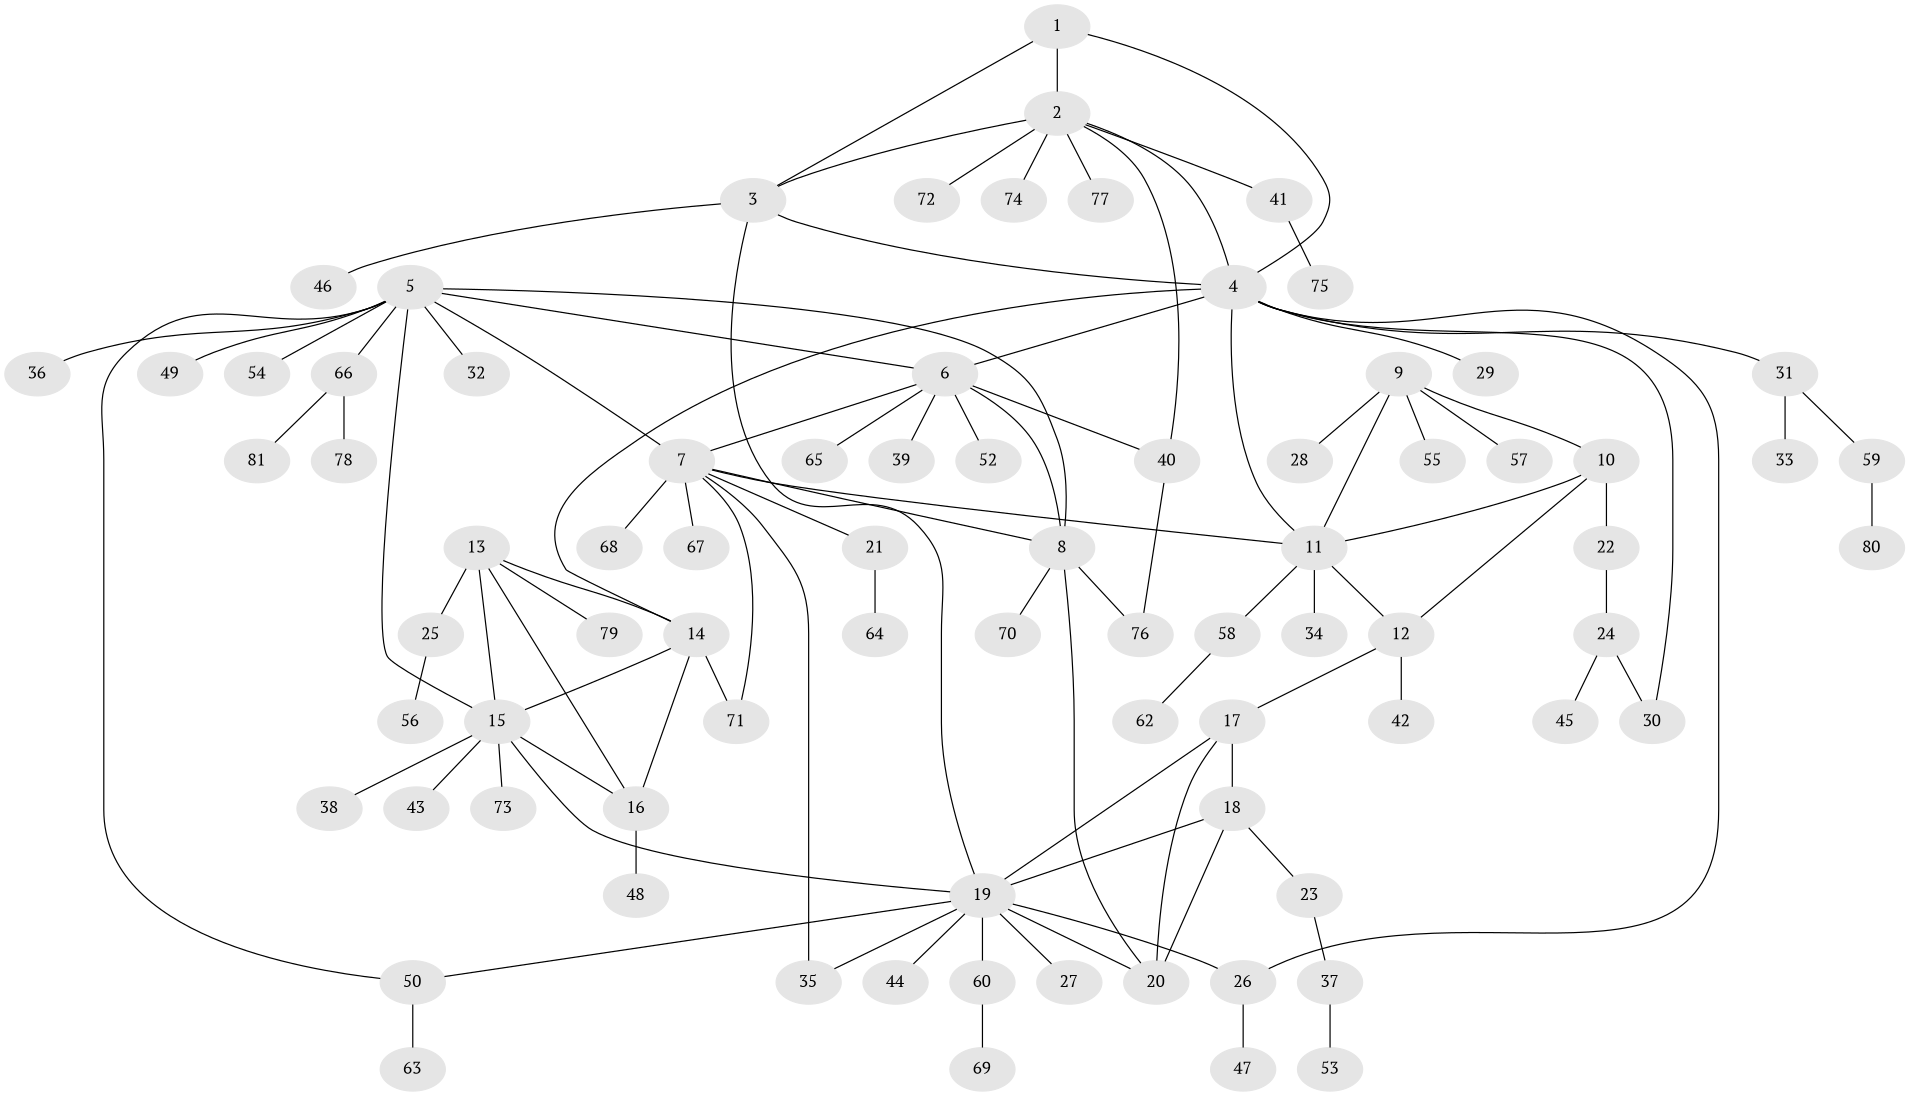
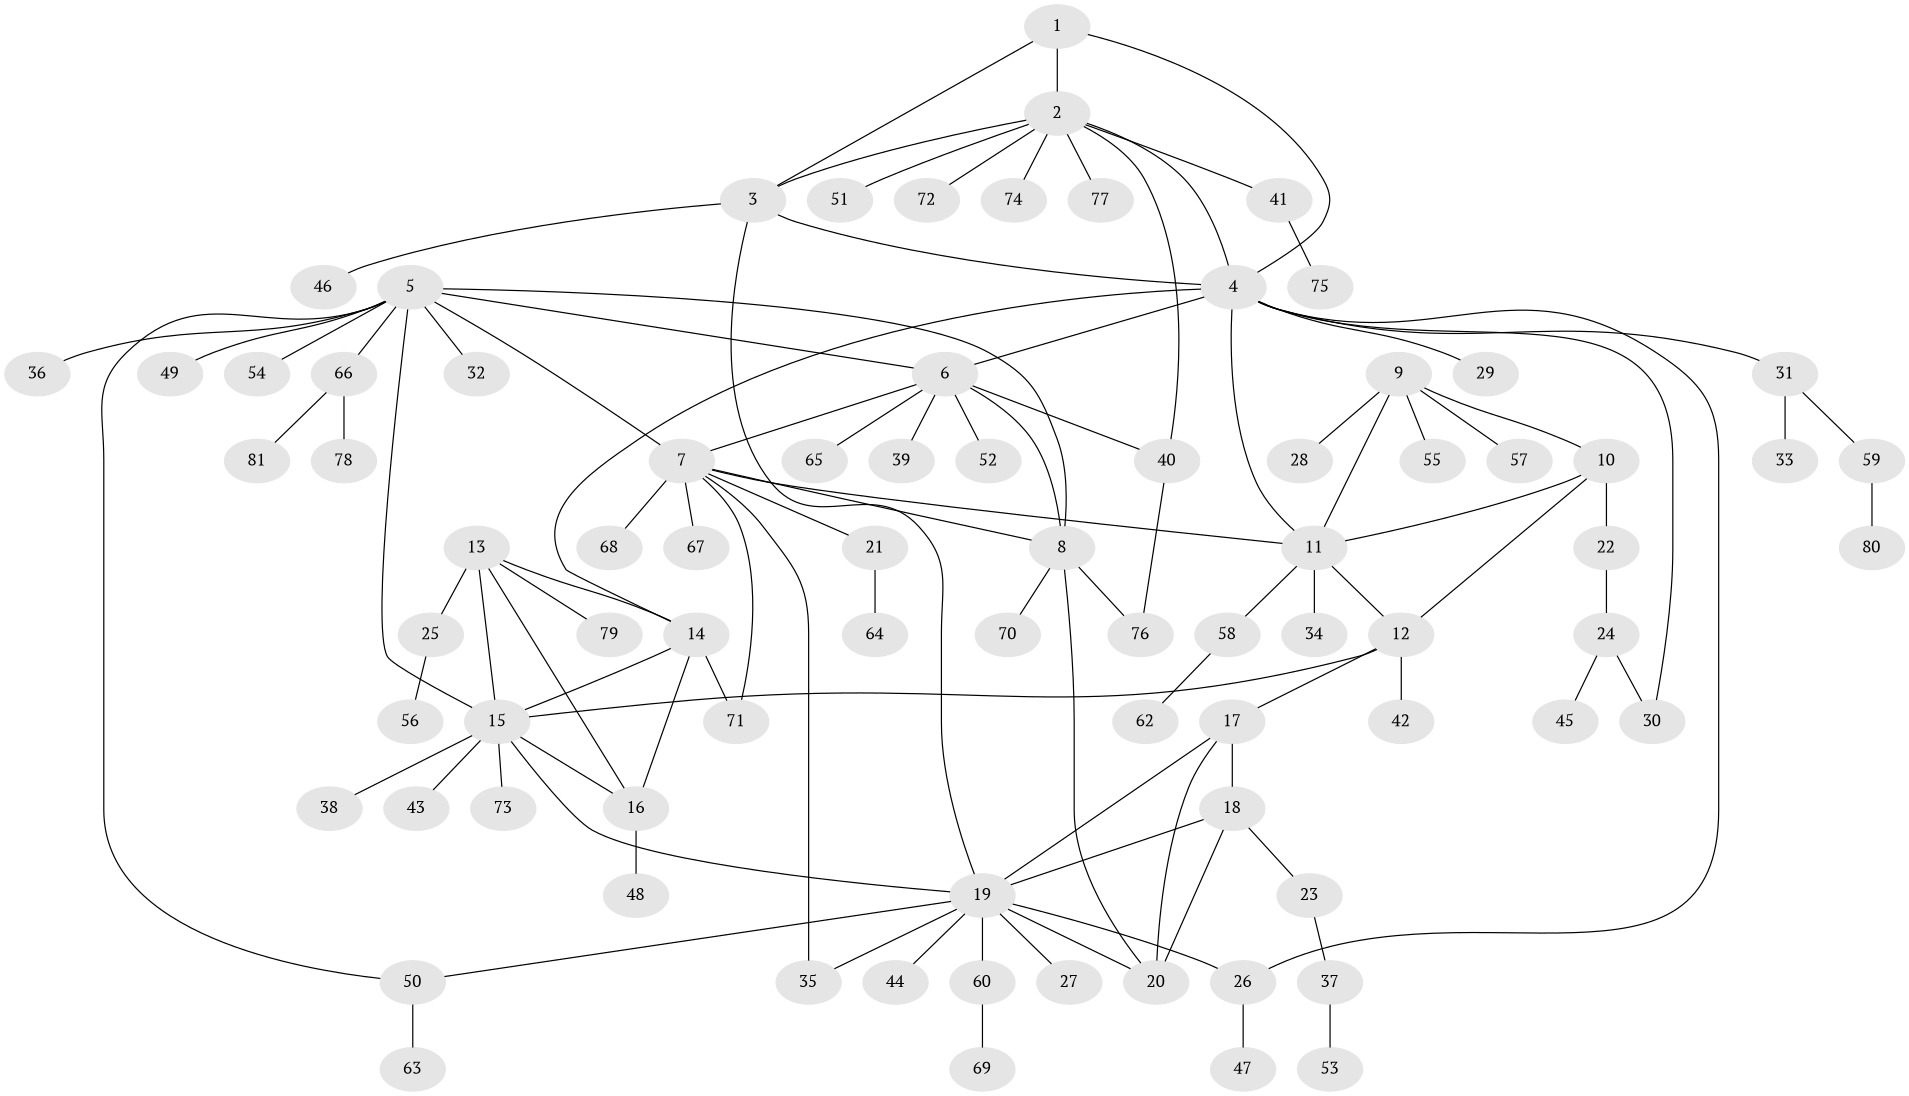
node "51": added
edge "12" -- "15": added
